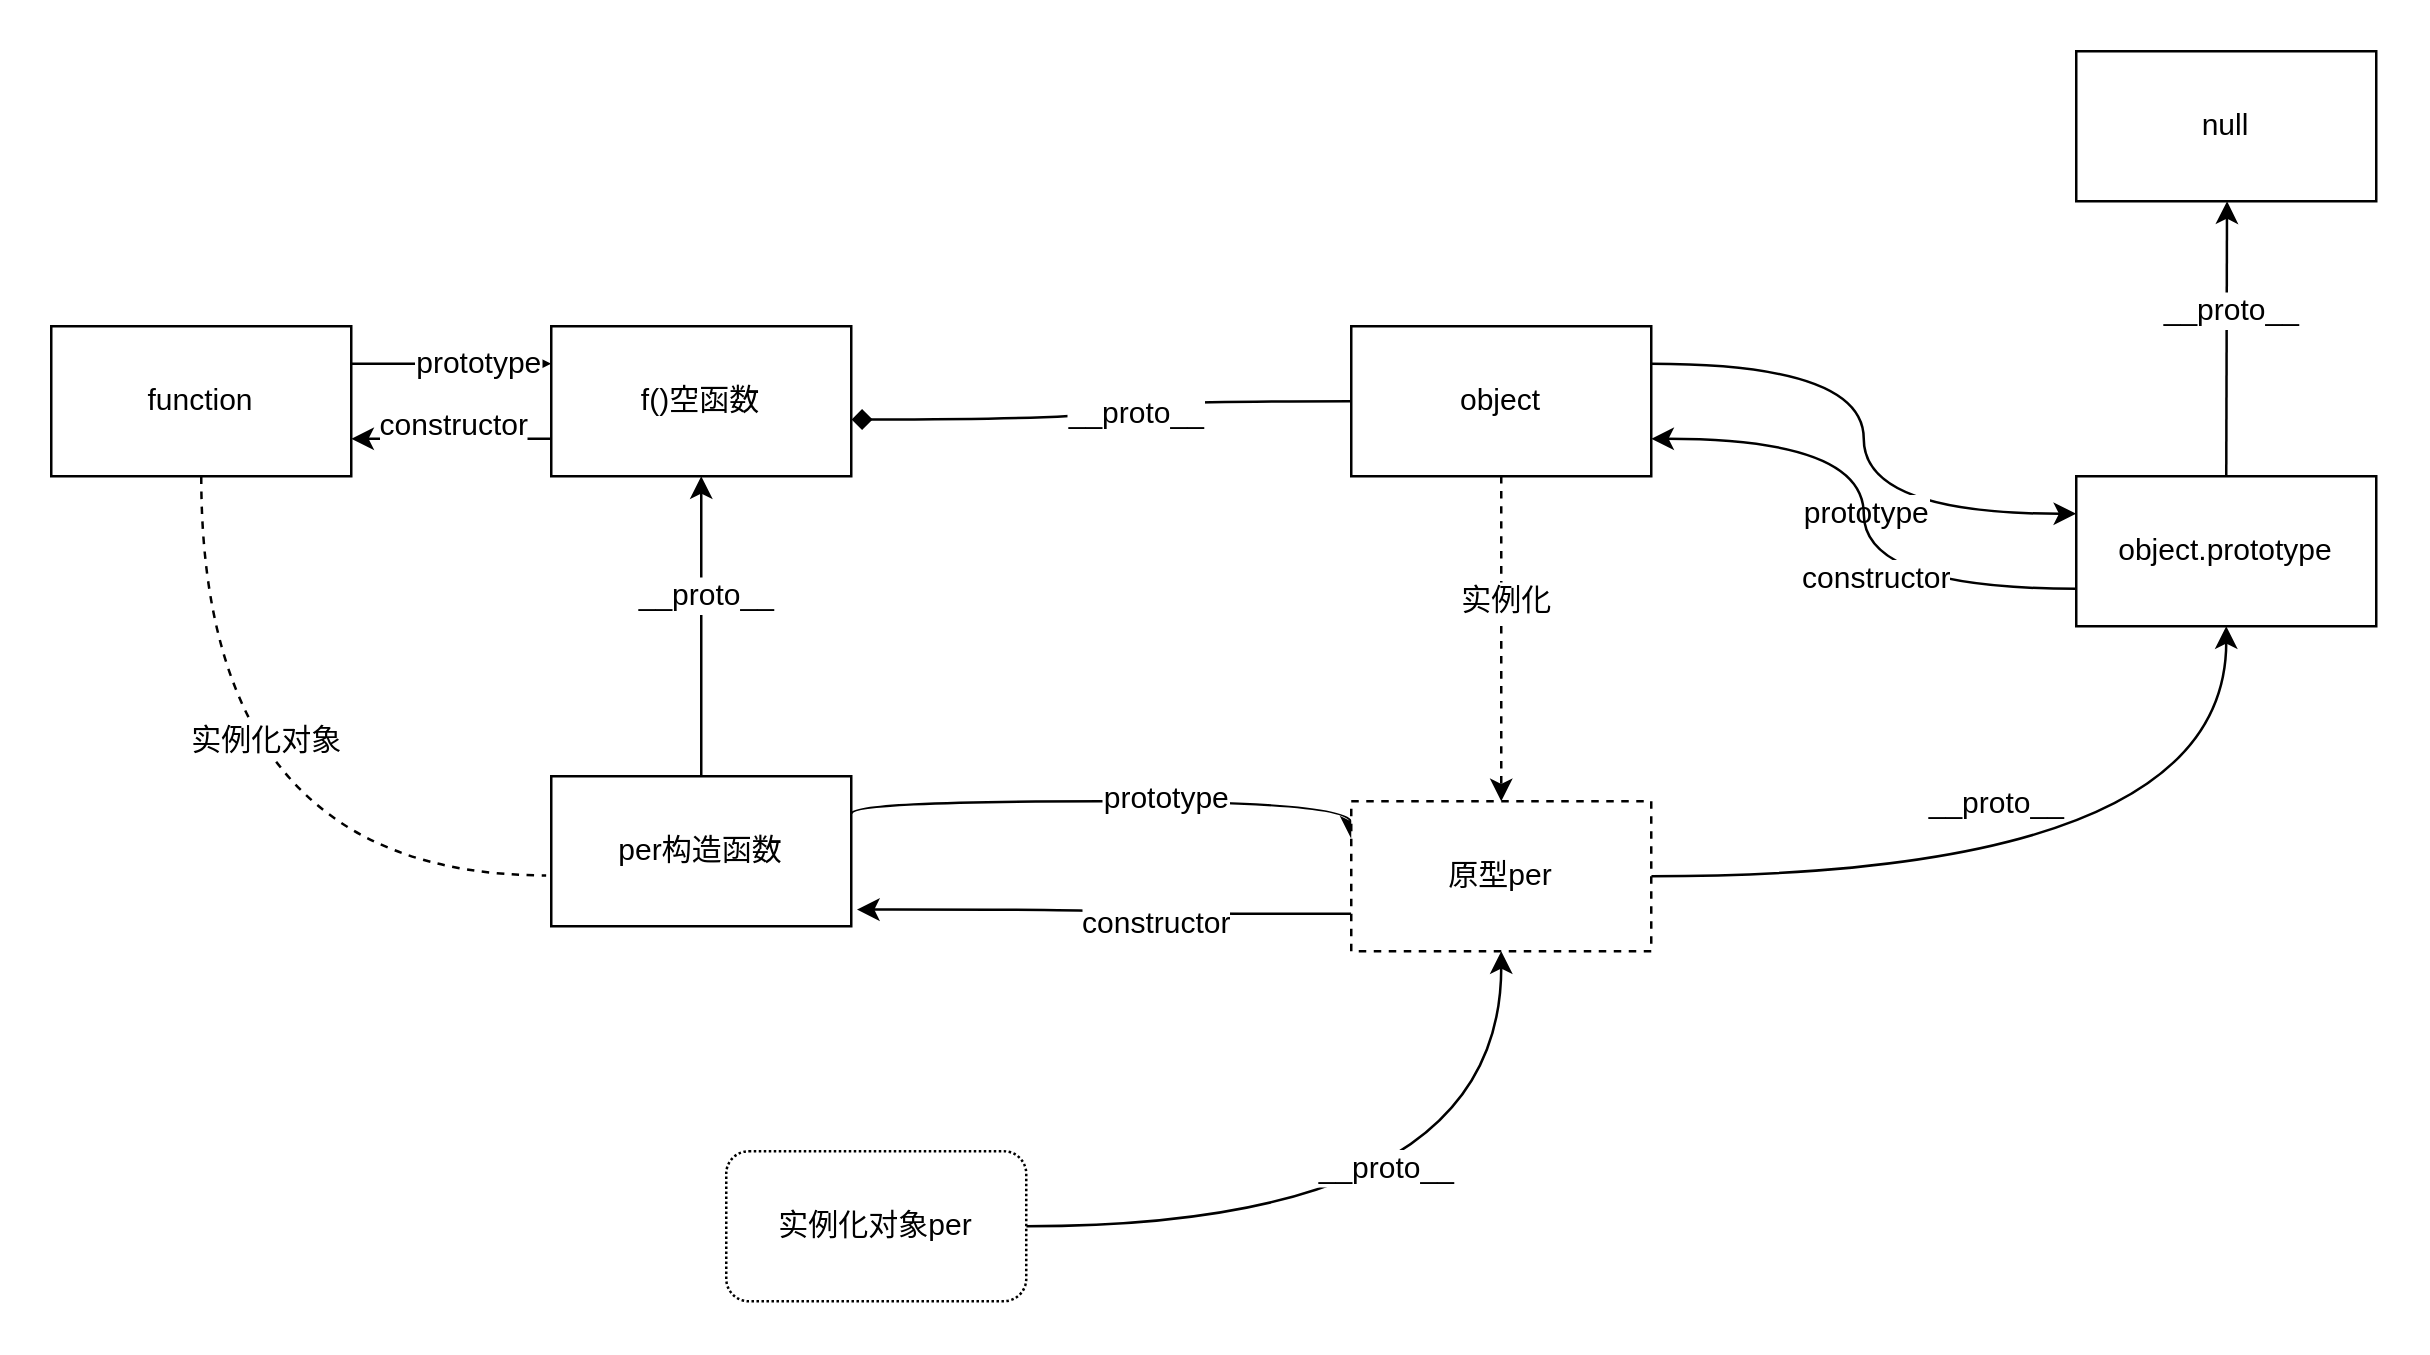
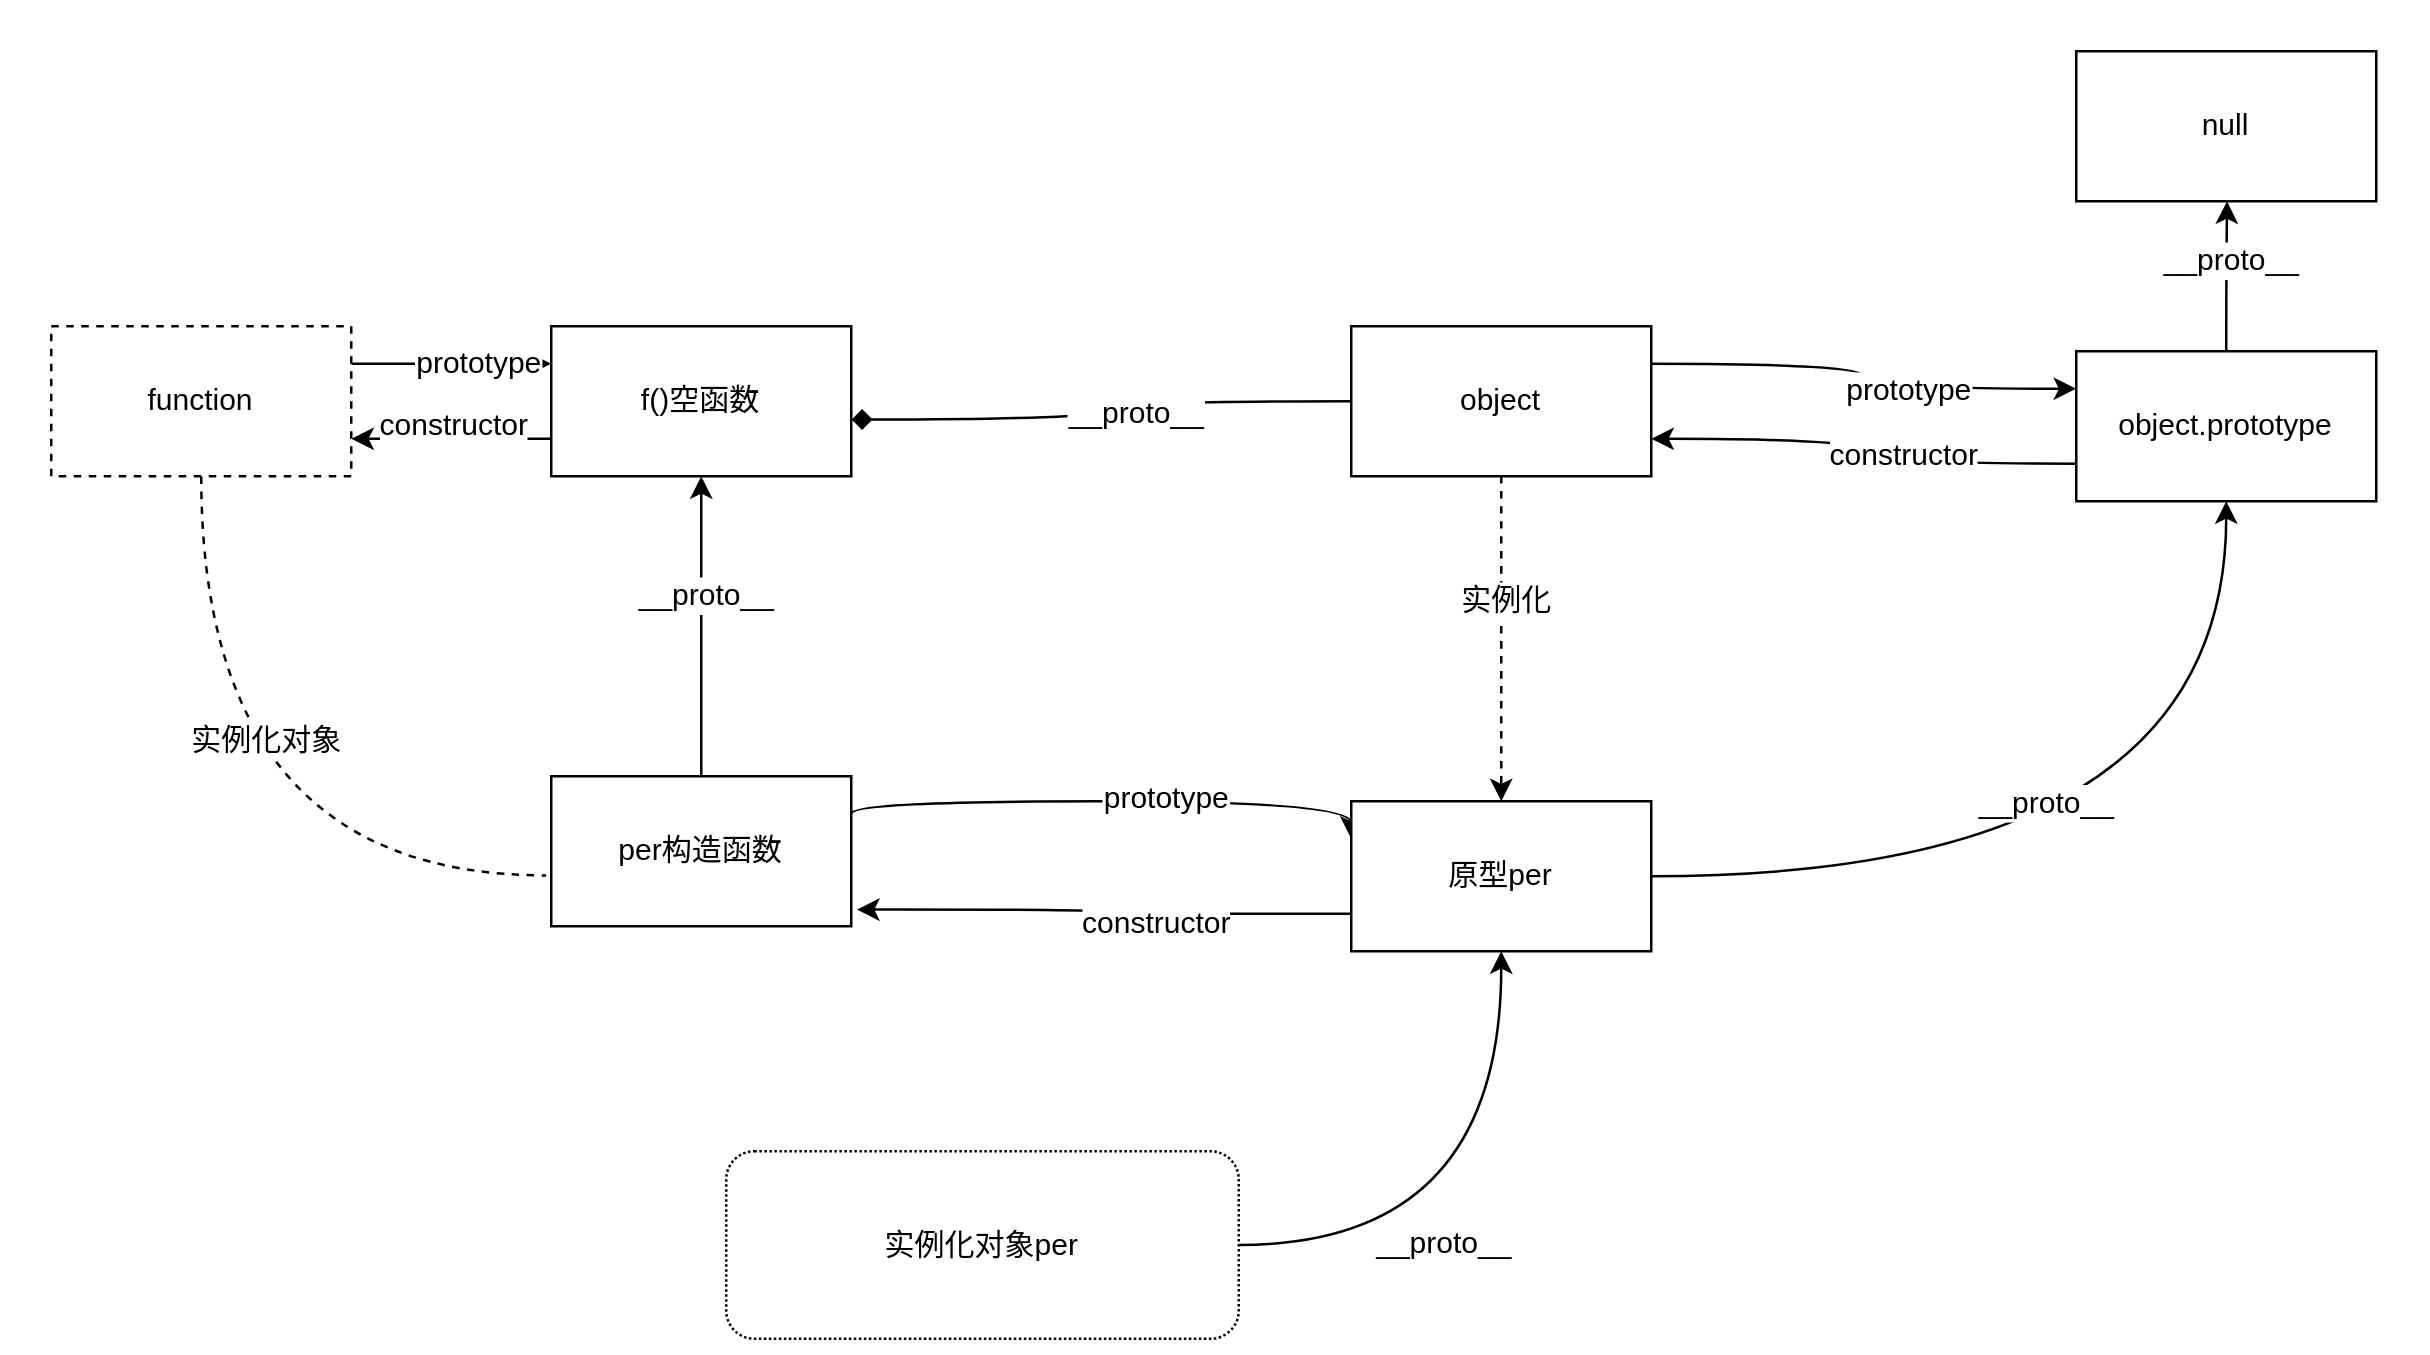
node "function": style solid -> dashed
node "object.prototype": moved (2226, 551) -> (2226, 426)
node "原型per": style dashed -> solid
node "实例化对象per": size 300x150 -> 513x188
